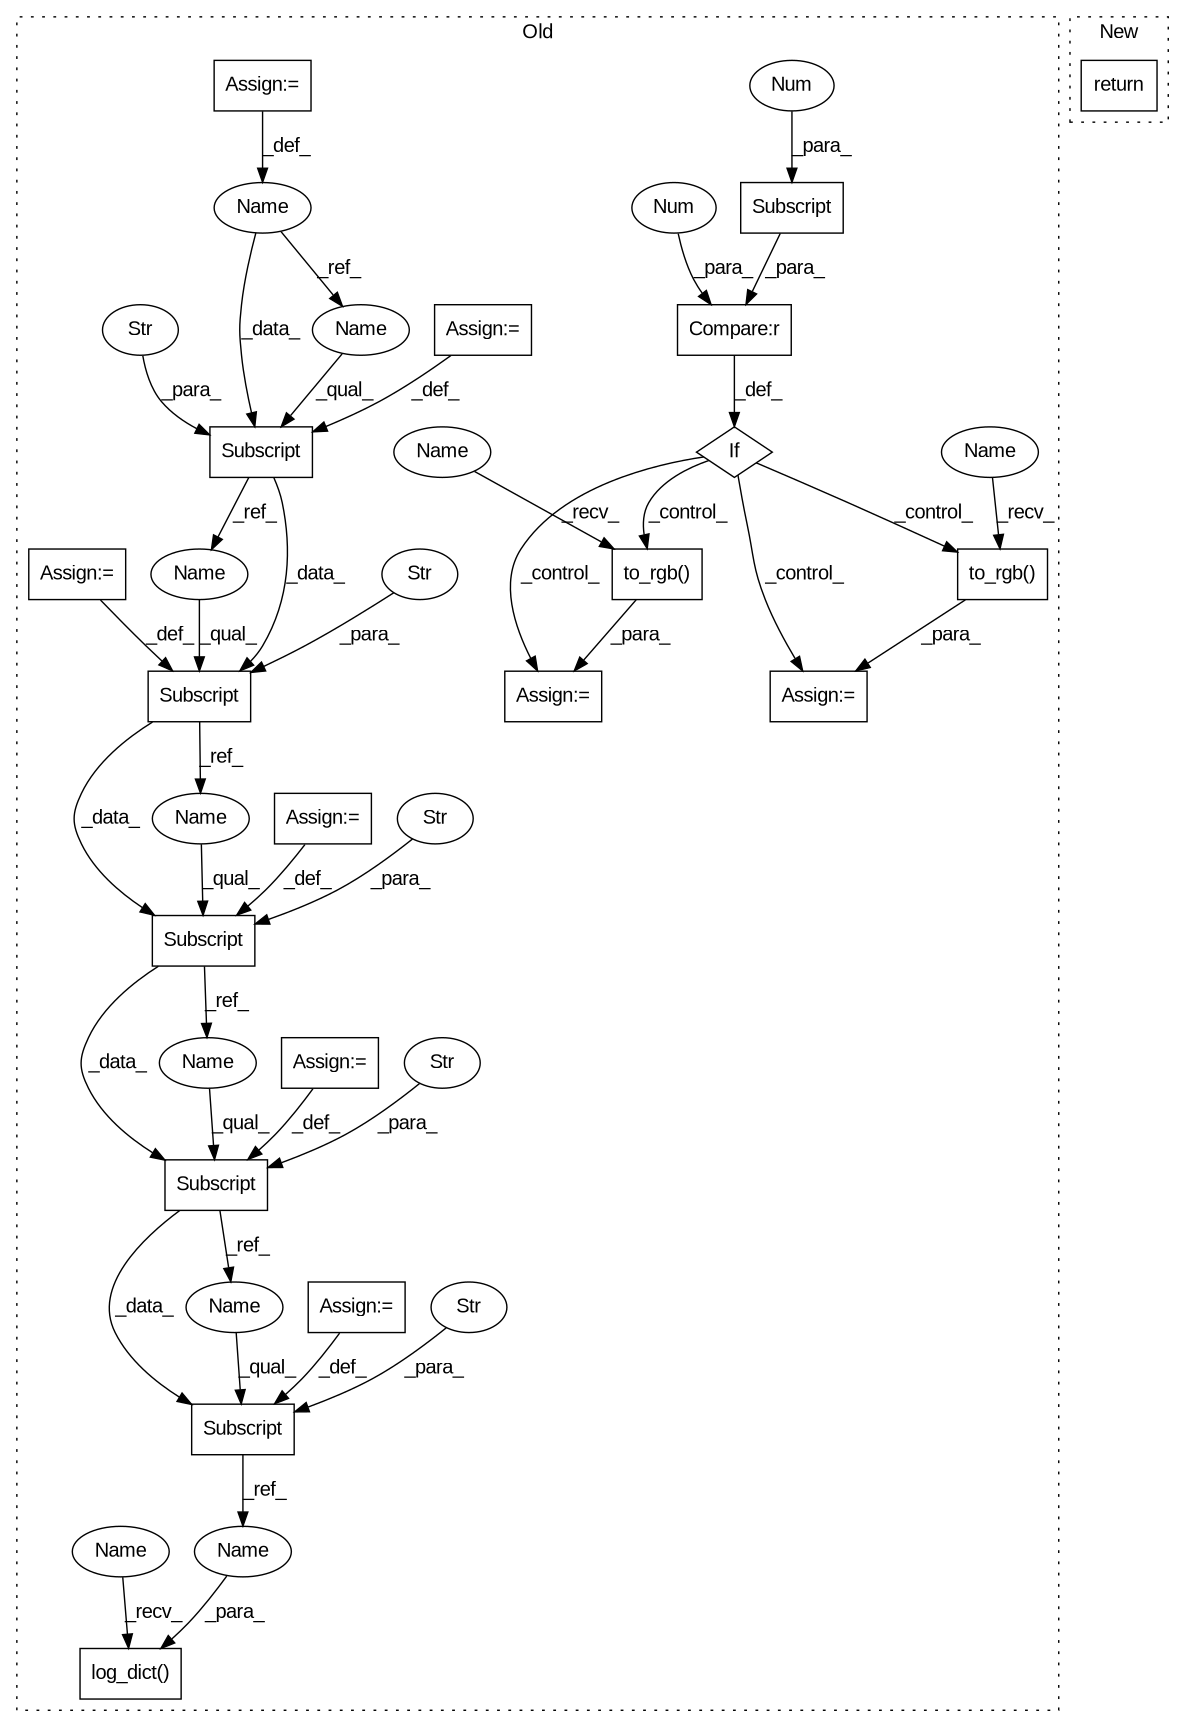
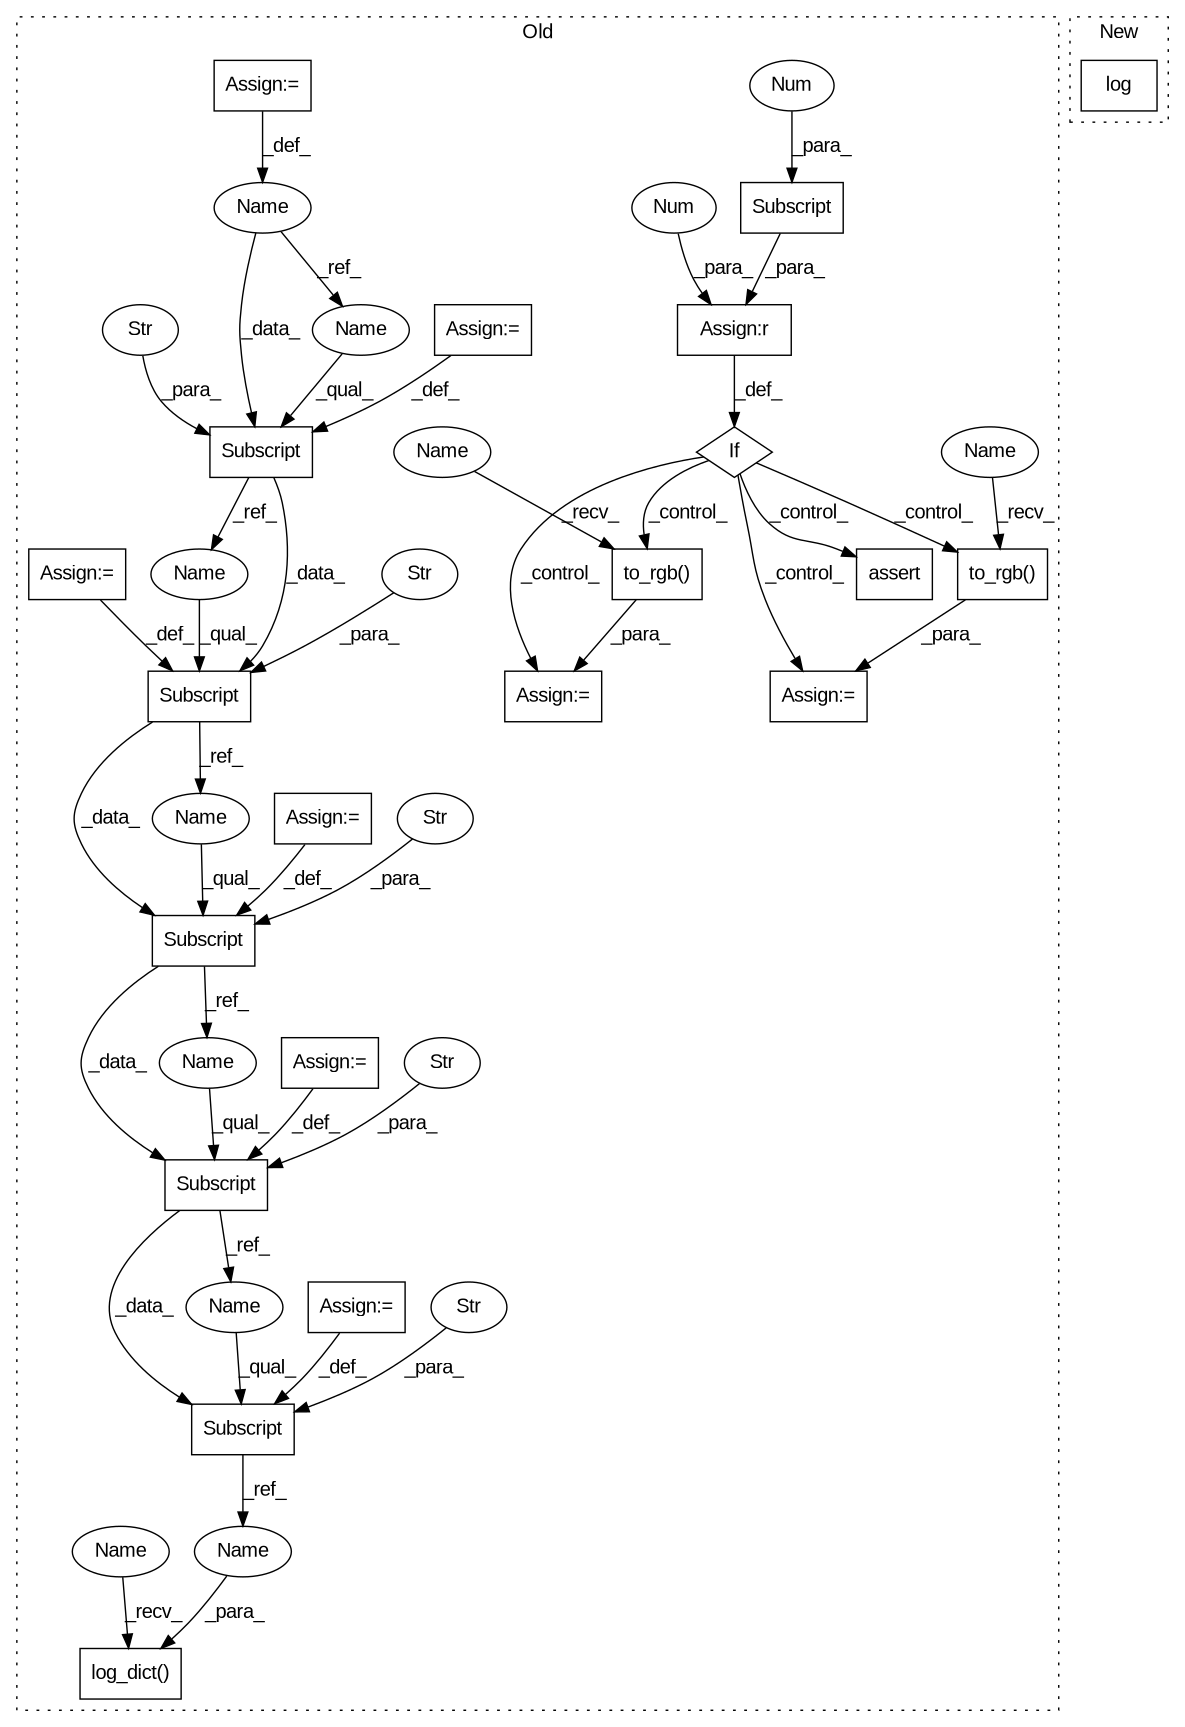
node "return": label "return" -> "log"
node "Compare:r": label "Compare:r" -> "Assign:r"
node "assert": added
